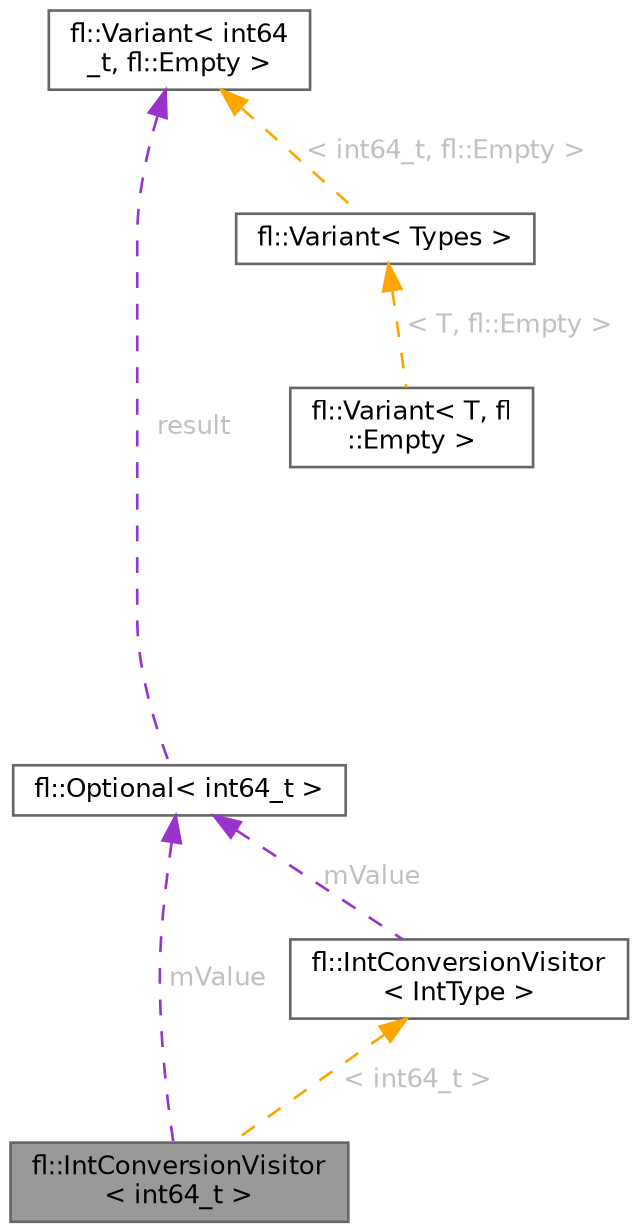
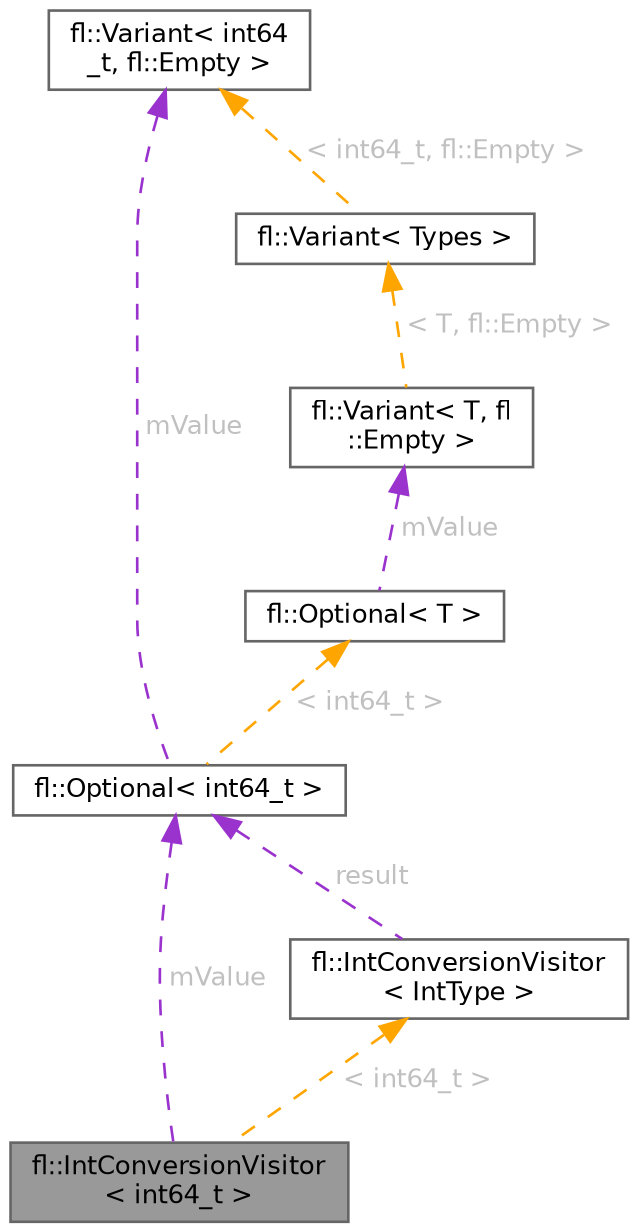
edge "fl::Optional< int64_t >" -> "fl::Variant< int64 _t, fl::Empty >": label " result" -> " mValue"
node "fl::Optional< T >": added
edge "fl::IntConversionVisitor < IntType >" -> "fl::Optional< int64_t >": label " mValue" -> " result"
